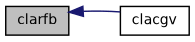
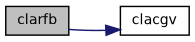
edge "clacgv" -> "clarfb": reversed
